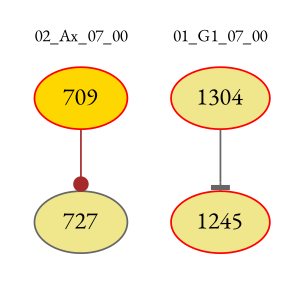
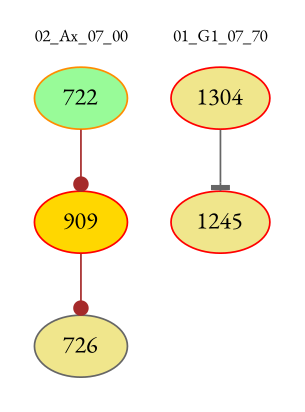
cluster "01_G1_07_00": label "01_G1_07_00" -> "01_G1_07_70"
node "722": added
node "709": label "709" -> "909"
node "727": label "727" -> "726"
